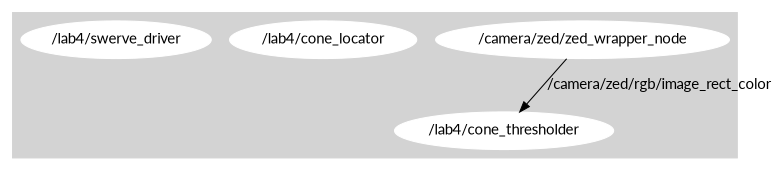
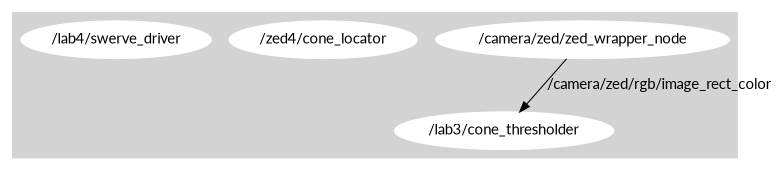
node "/lab4/cone_locator": label "/lab4/cone_locator" -> "/zed4/cone_locator"
node "/lab4/cone_thresholder": label "/lab4/cone_thresholder" -> "/lab3/cone_thresholder"
